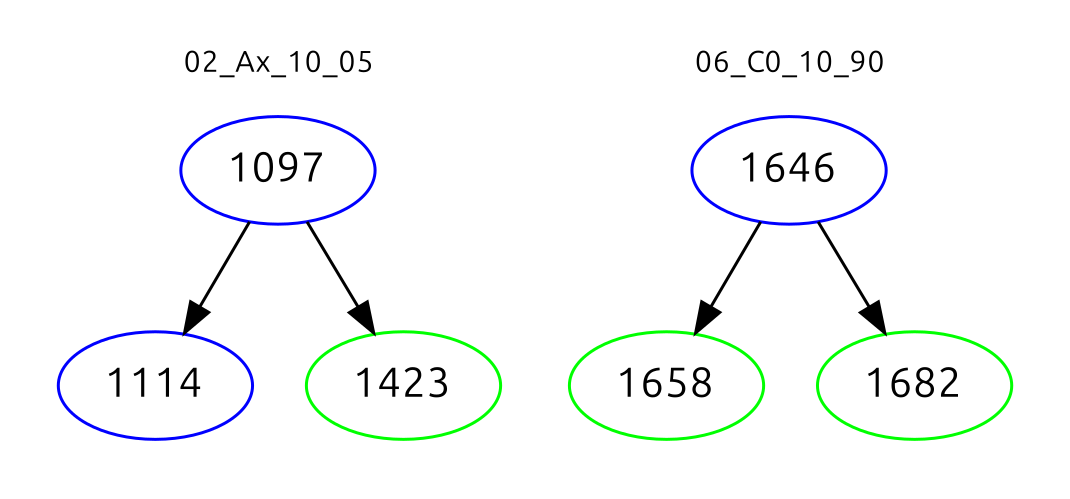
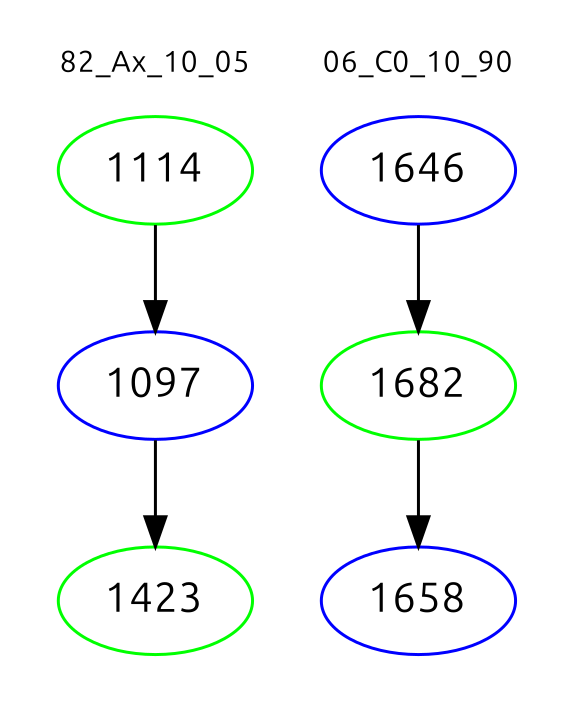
cluster "02_Ax_10_05": label "02_Ax_10_05" -> "82_Ax_10_05"
edge "1097" -> "1114": reversed
edge "1646" -> "1658": now "1682" -> "1658"
node "1114": color blue -> green
node "1658": color green -> blue
